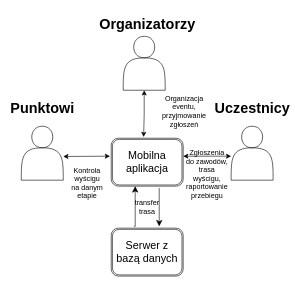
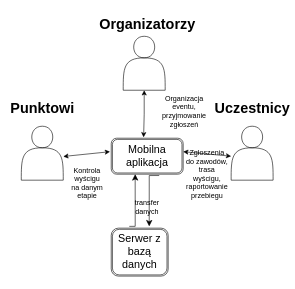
node "Mobilna aplikacja": size 72x48 -> 72x36
node "transfer trasa": label "transfer trasa" -> "transfer danych"
node "Serwer z bazą danych": size 72x48 -> 57x48
